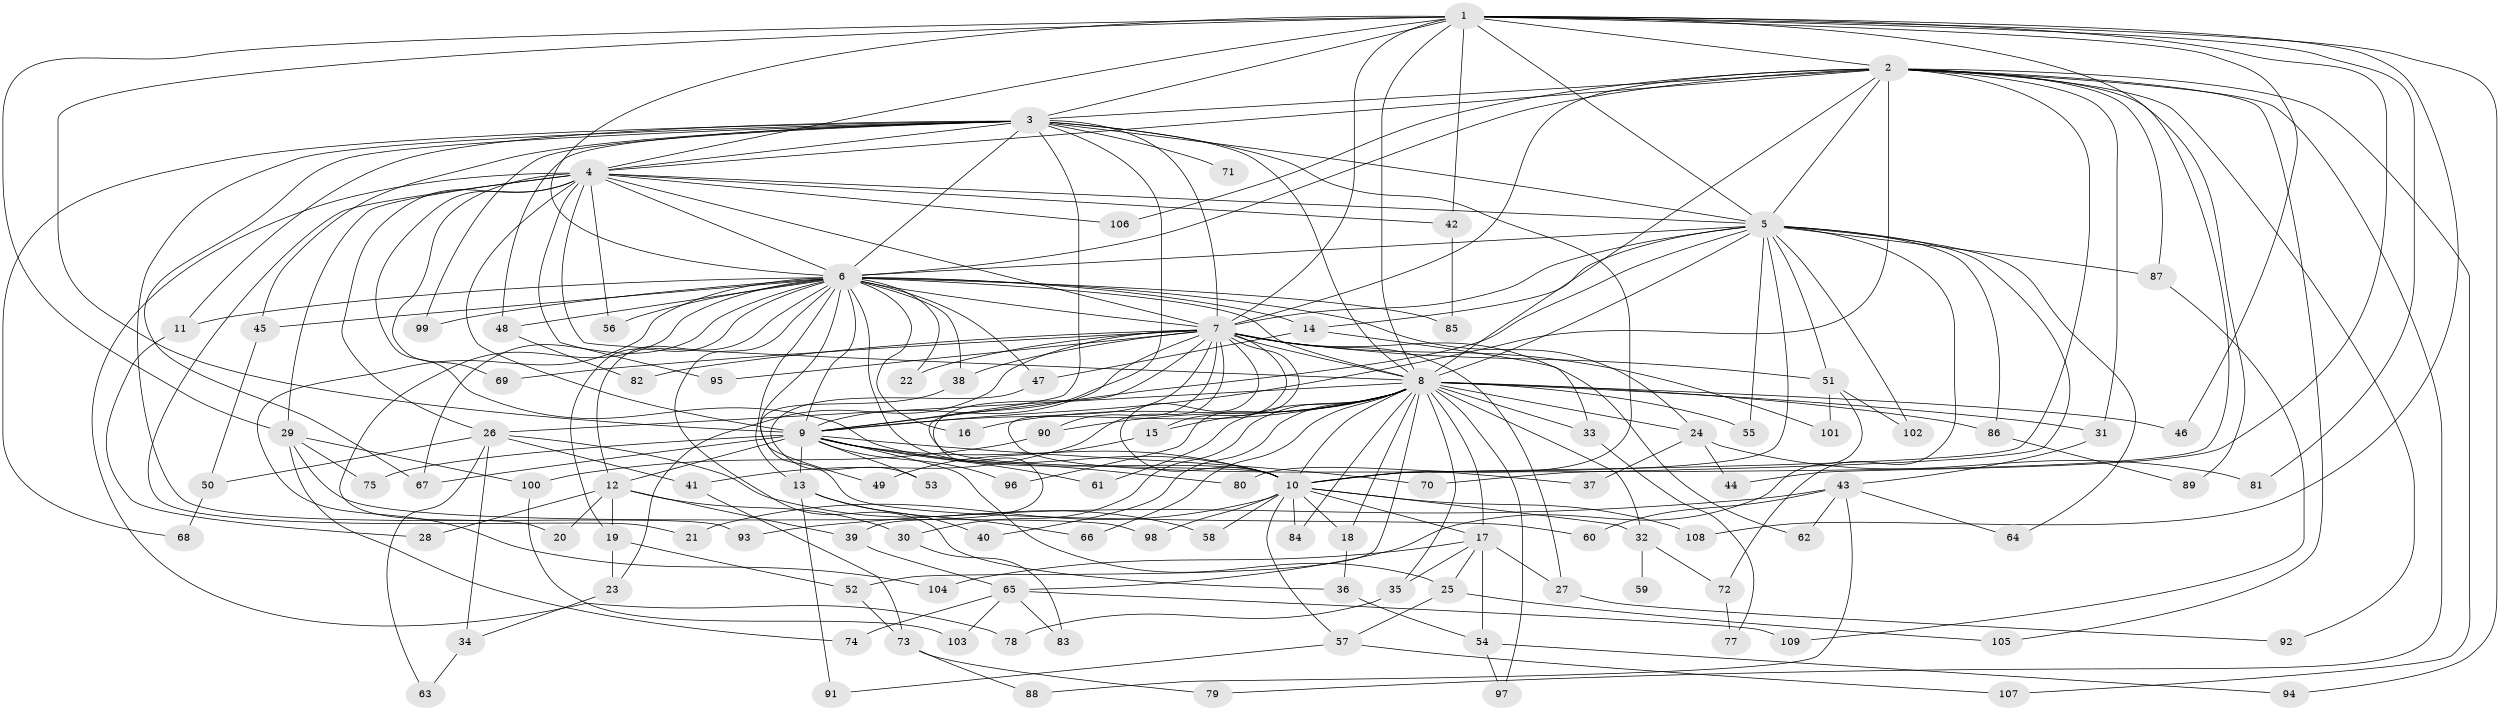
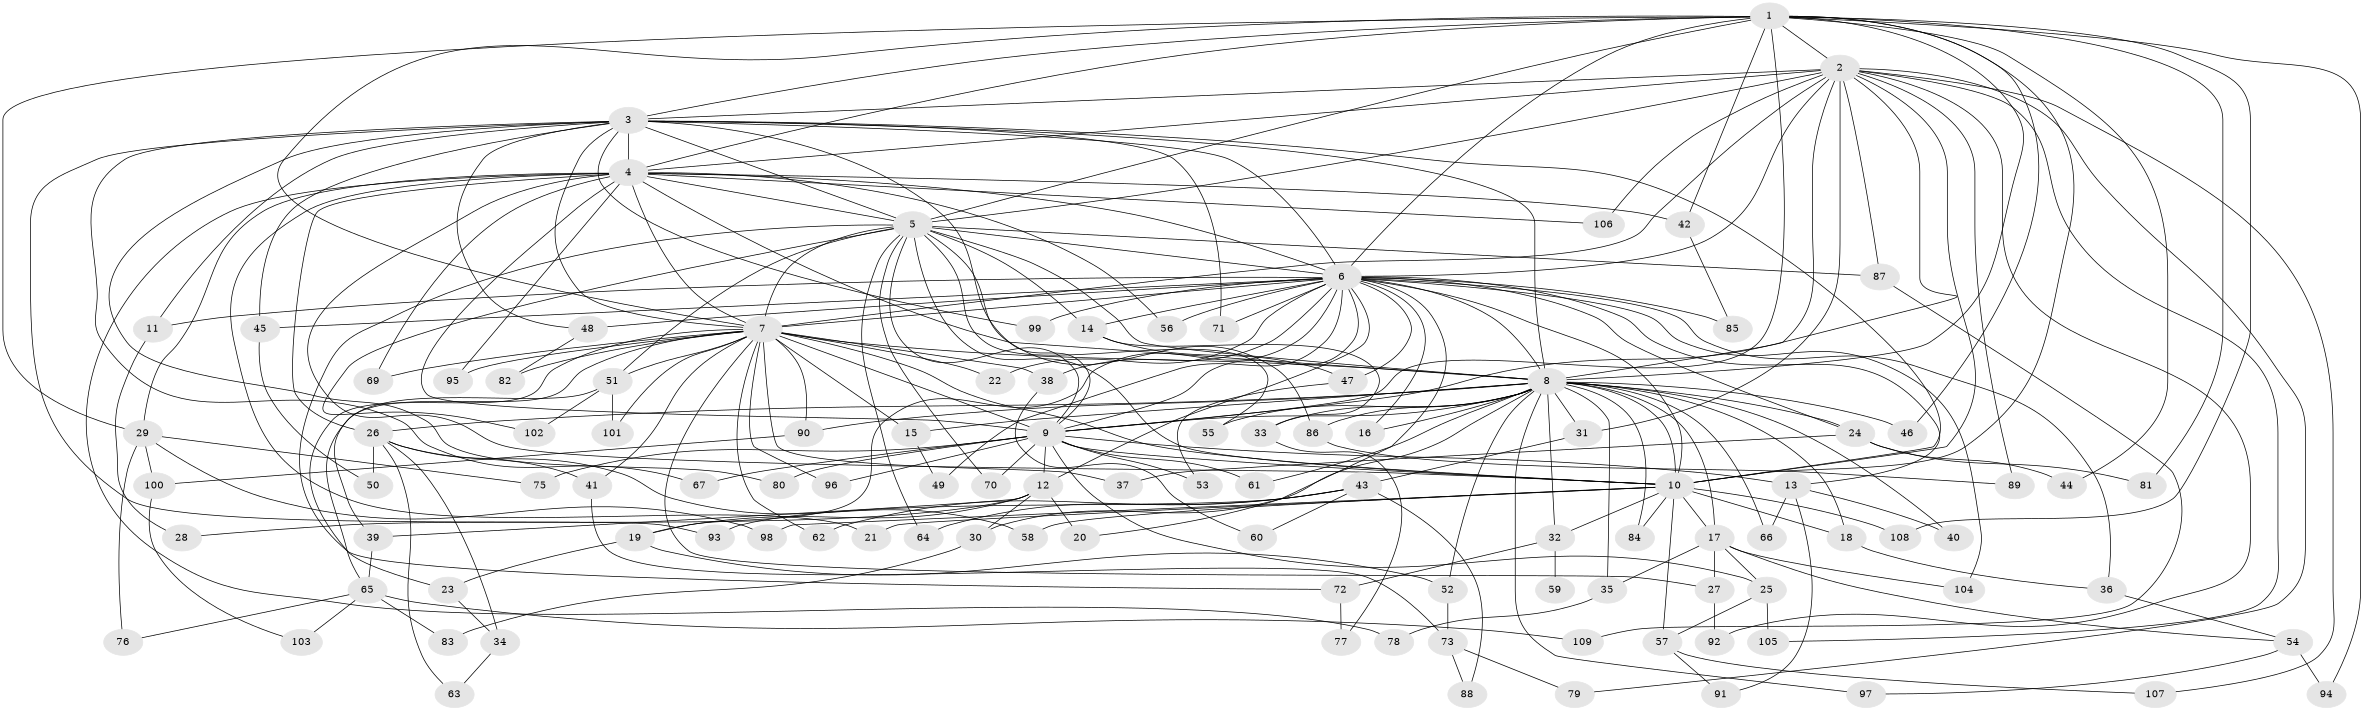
edge "6" -- "67": now "6" -- "71"
node "68": removed
node "74": label "74" -> "76"
